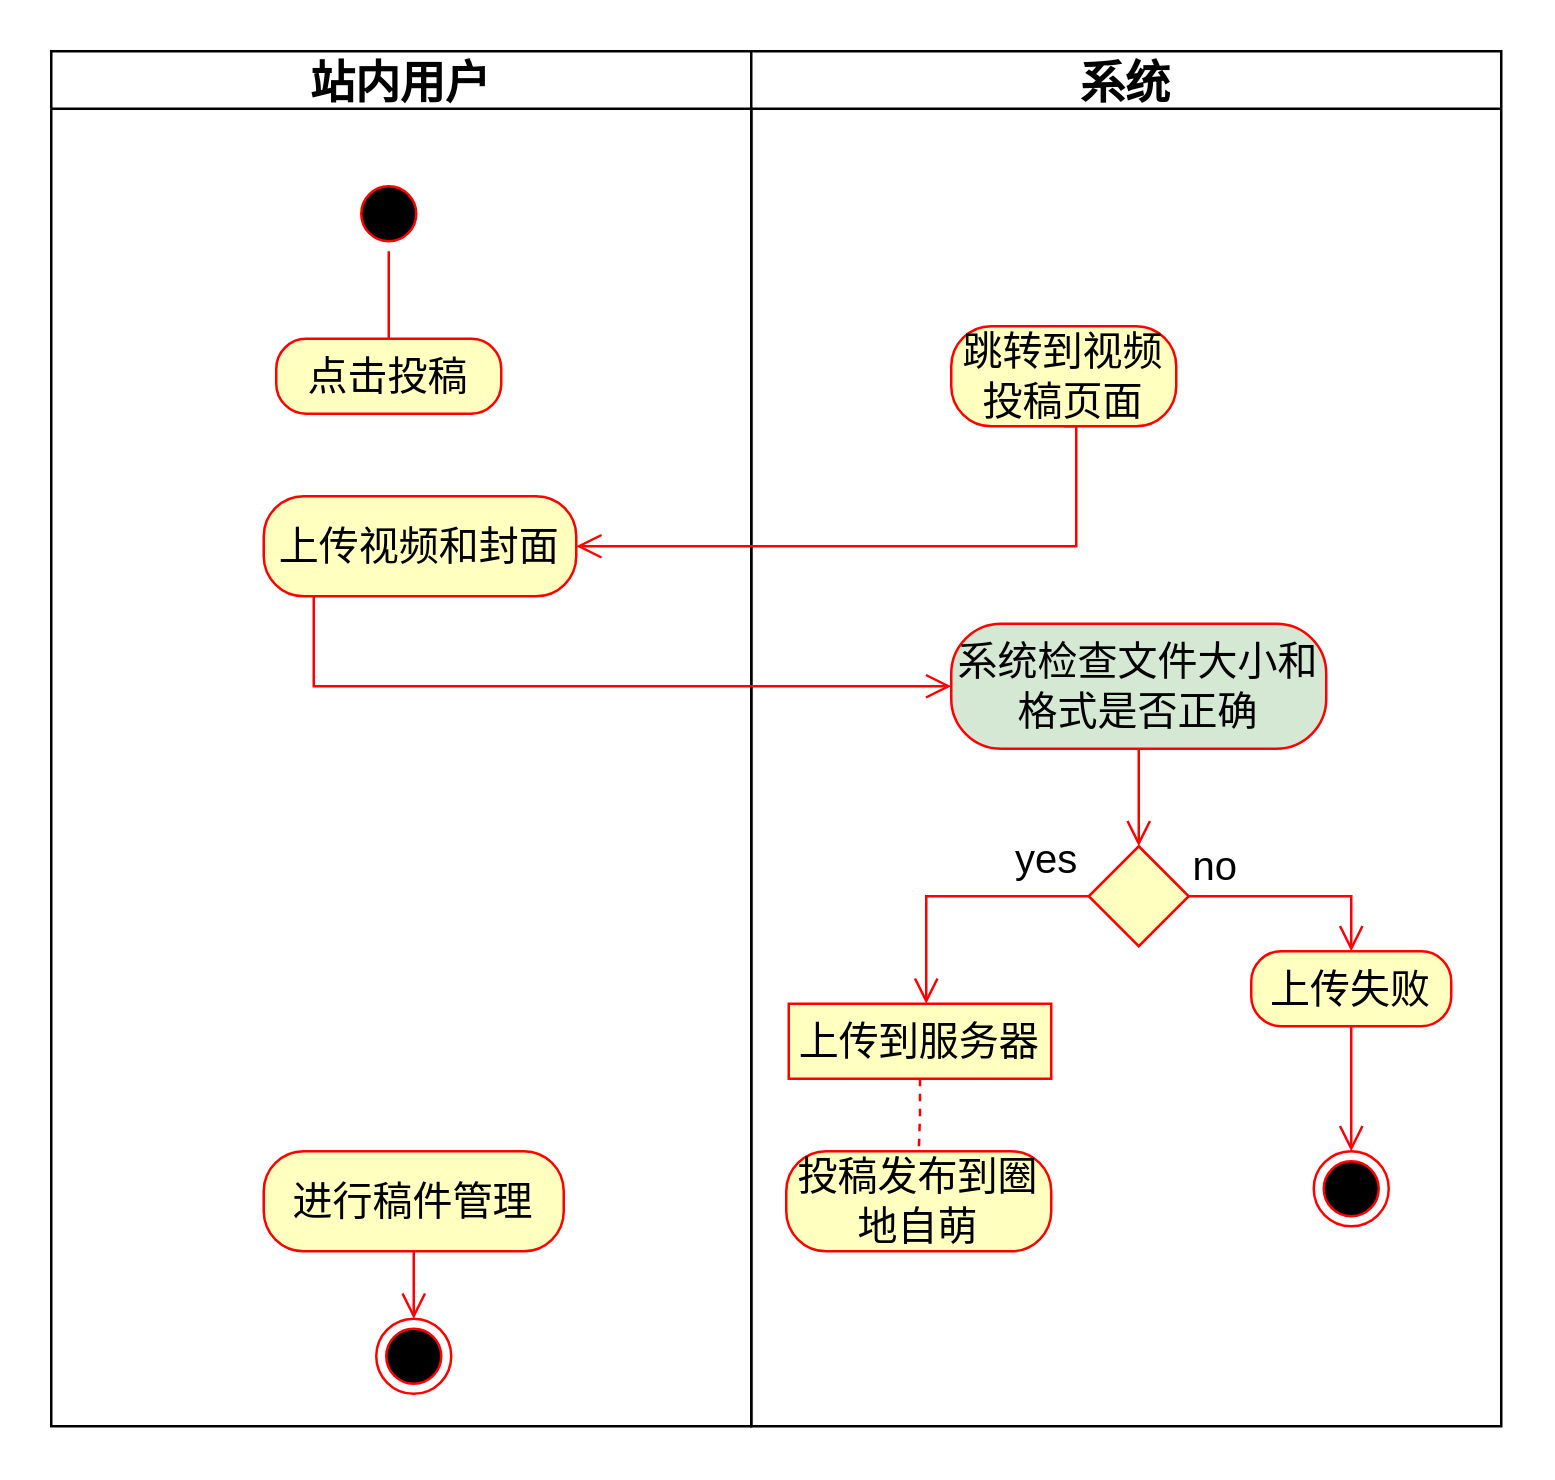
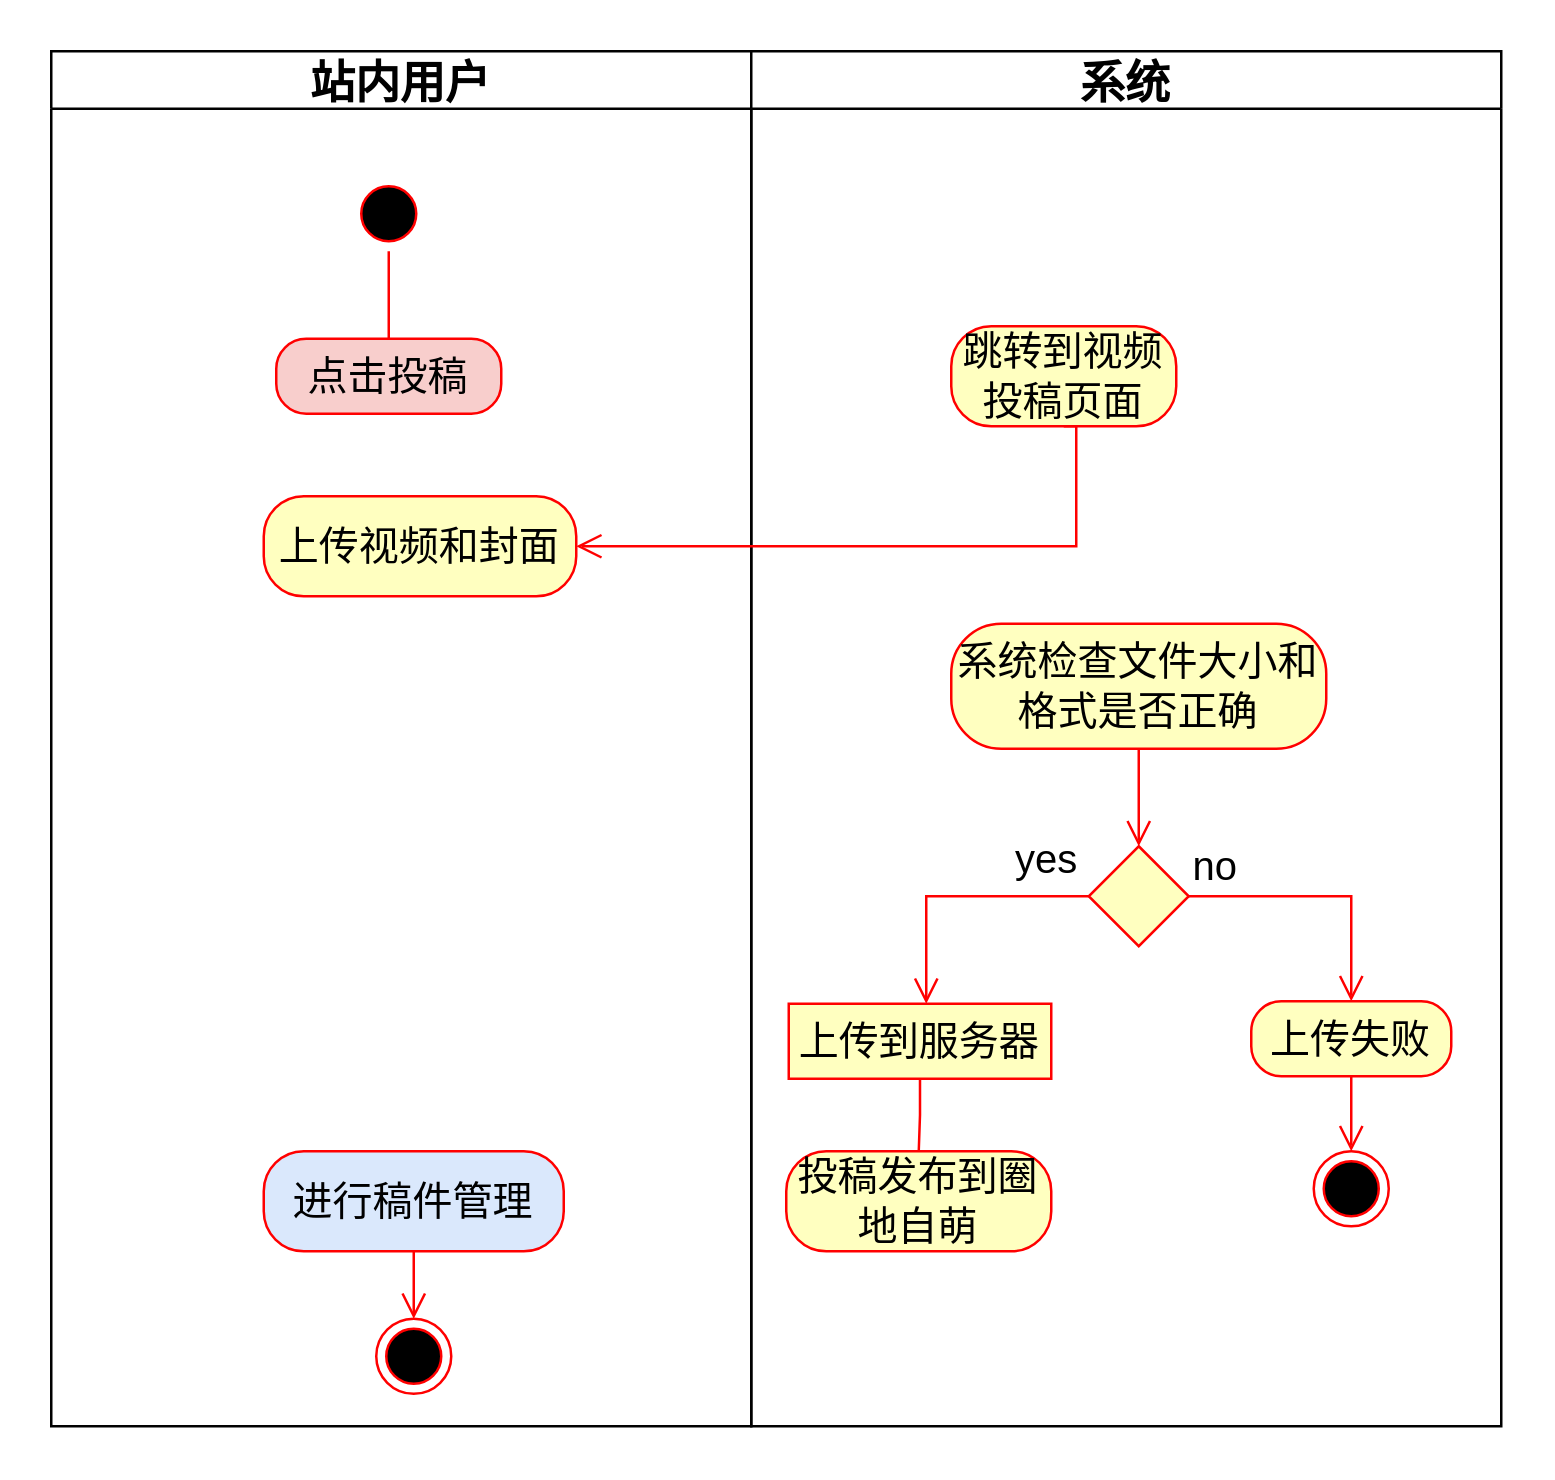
node "点击投稿": fillcolor #ffffc0 -> #f8cecc
edge "上传视频和封面" -> "系统检查文件大小和格式是否正确": removed
node "系统检查文件大小和格式是否正确": fillcolor #d5e8d4 -> #ffffc0
node "上传失败": moved (1351, 989) -> (1351, 1039)
edge "上传到服务器" -- "投稿发布到圈地自萌": style dashed -> solid
node "进行稿件管理": fillcolor #ffffc0 -> #dae8fc
